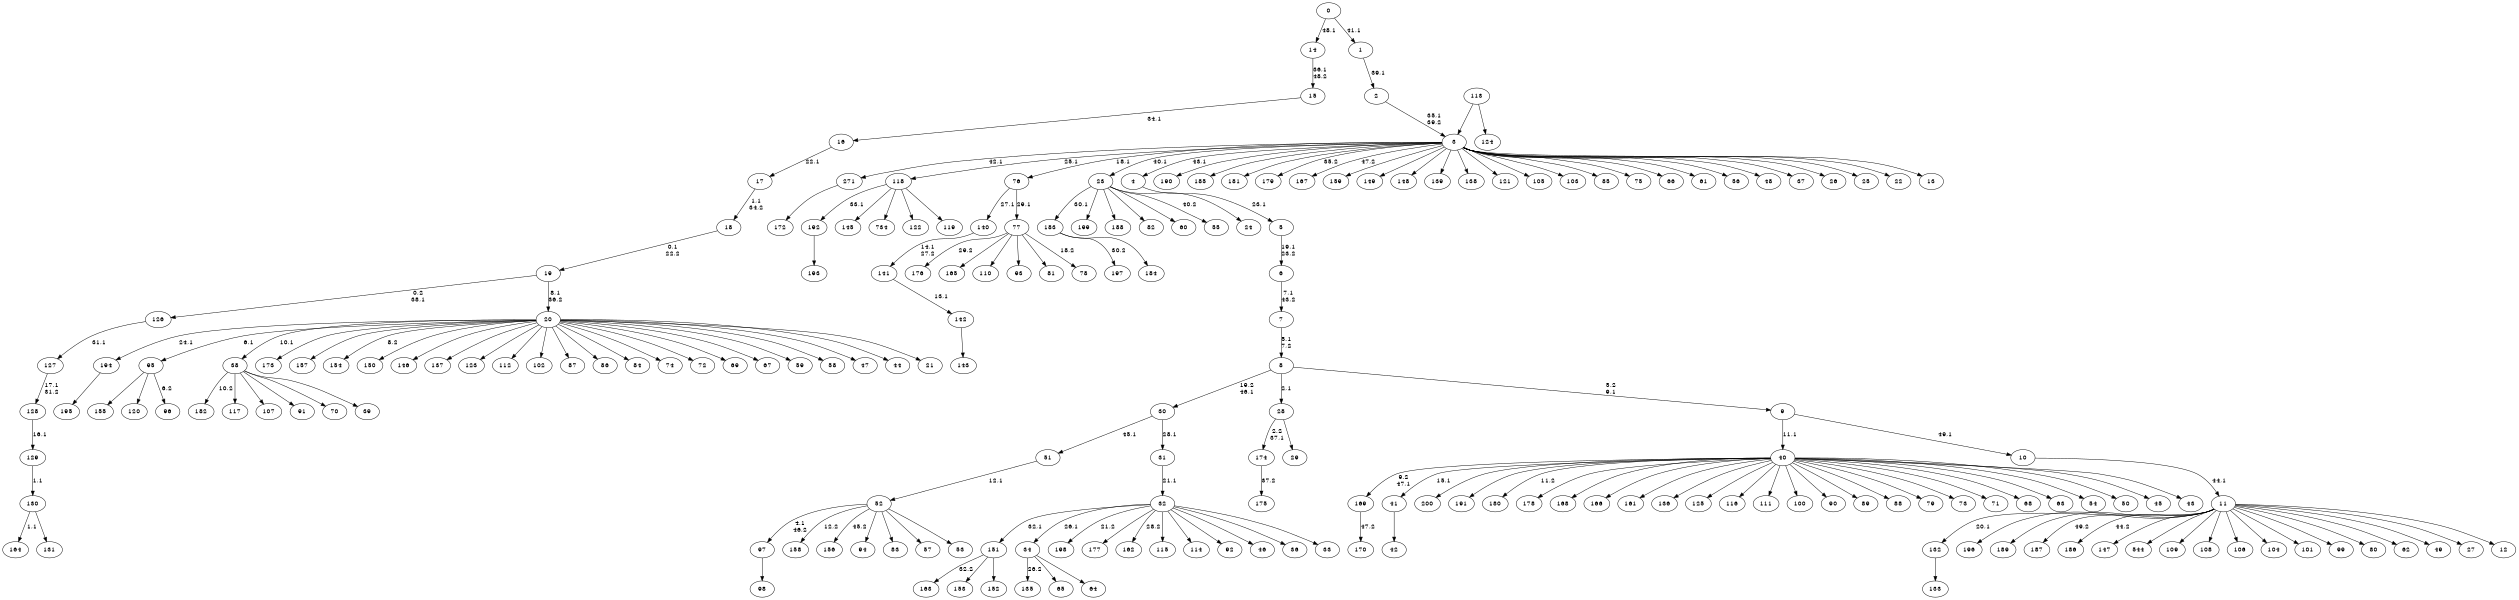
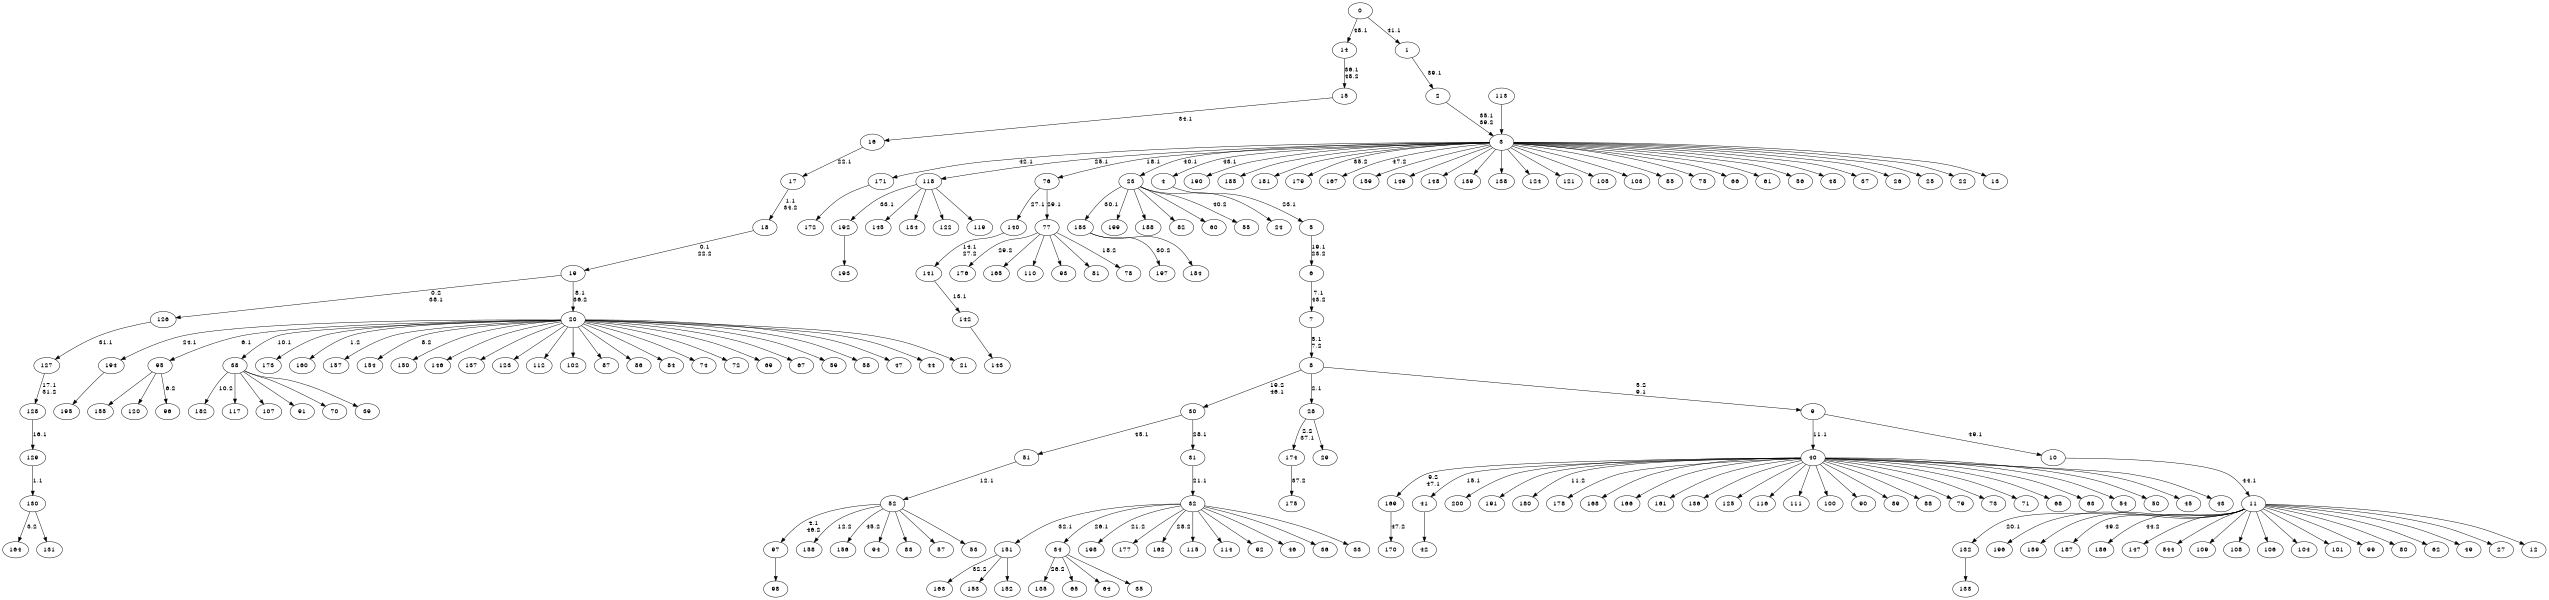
edge "113" -> "124": now "3" -> "124"
node "271": label "271" -> "171"
node "734": label "734" -> "134"
node "160": added
edge "130" -> "164": label "1,1" -> "3,2"
node "35": added
